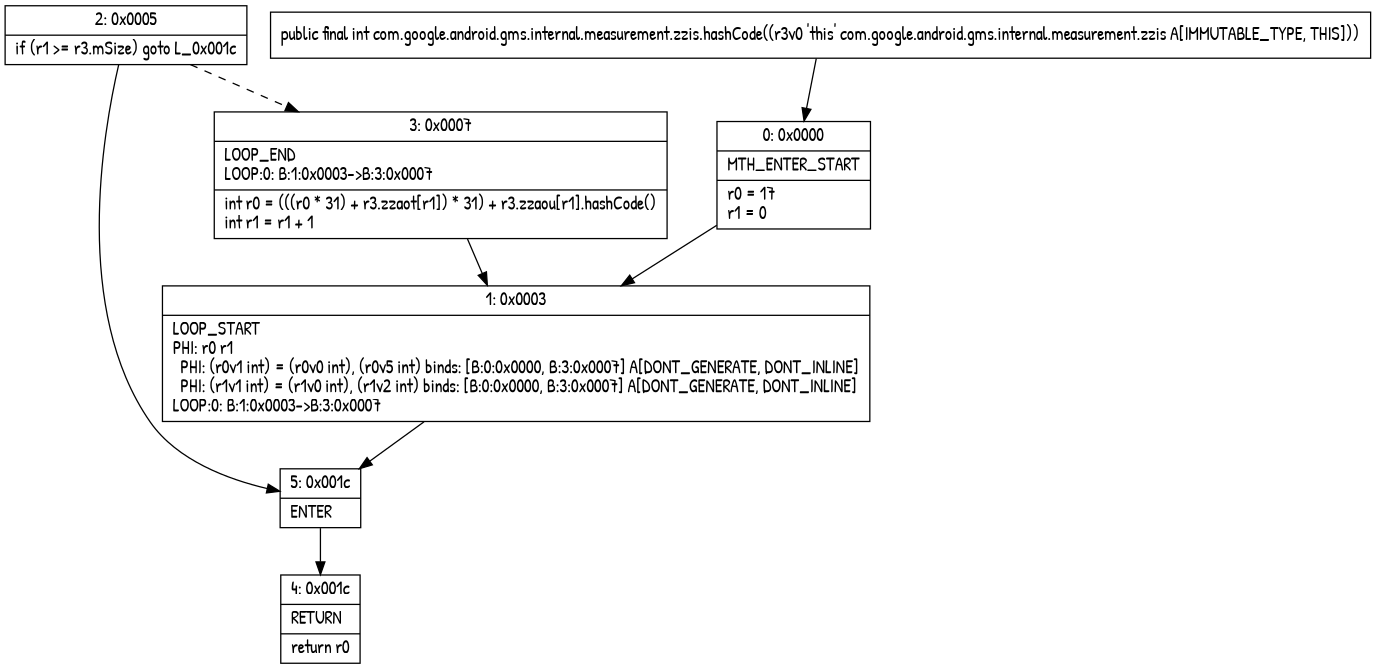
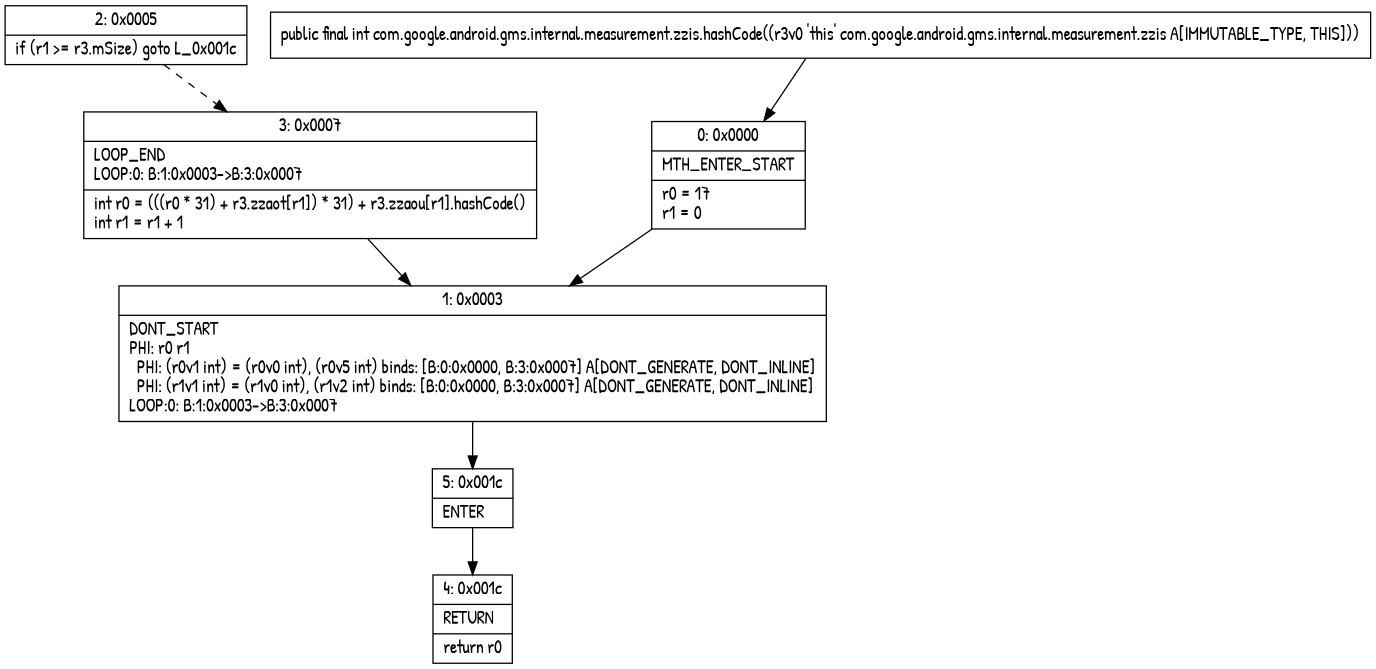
edge "2: 0x0005" -> "5: 0x001c": removed
node "1: 0x0003": text "LOOP_START" -> "DONT_START"
